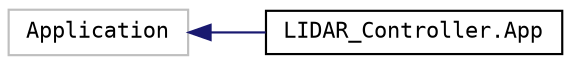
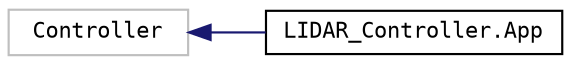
node "Application": label "Application" -> "Controller"
